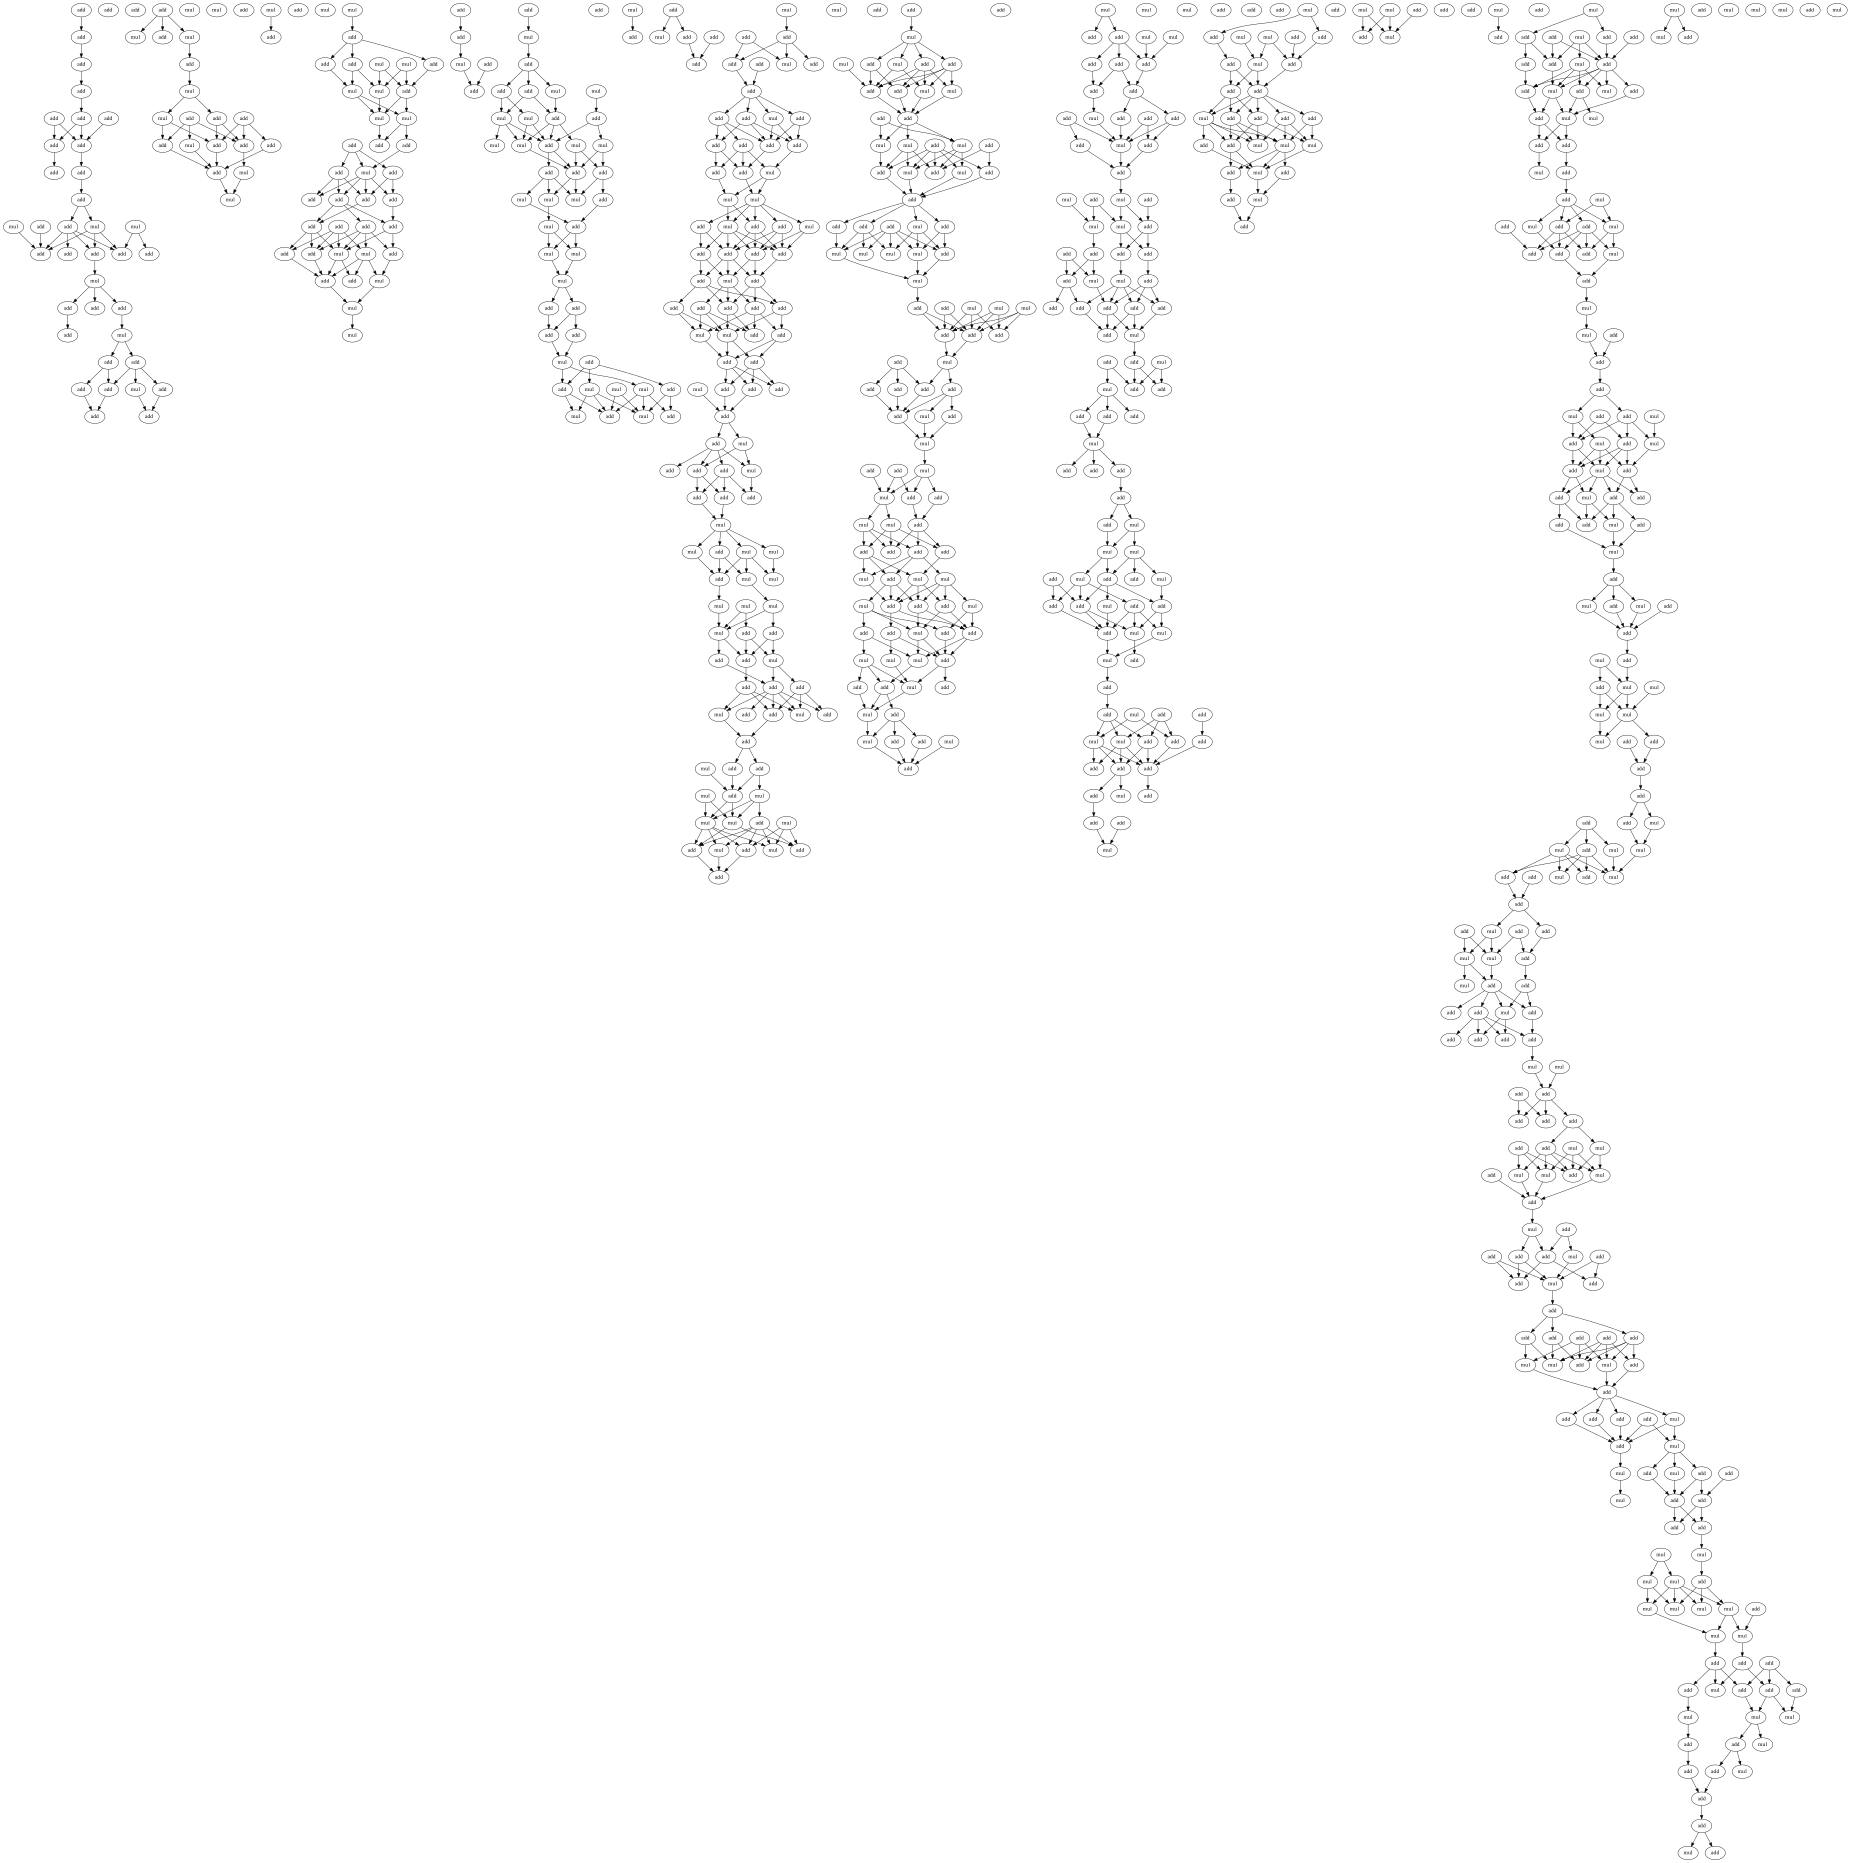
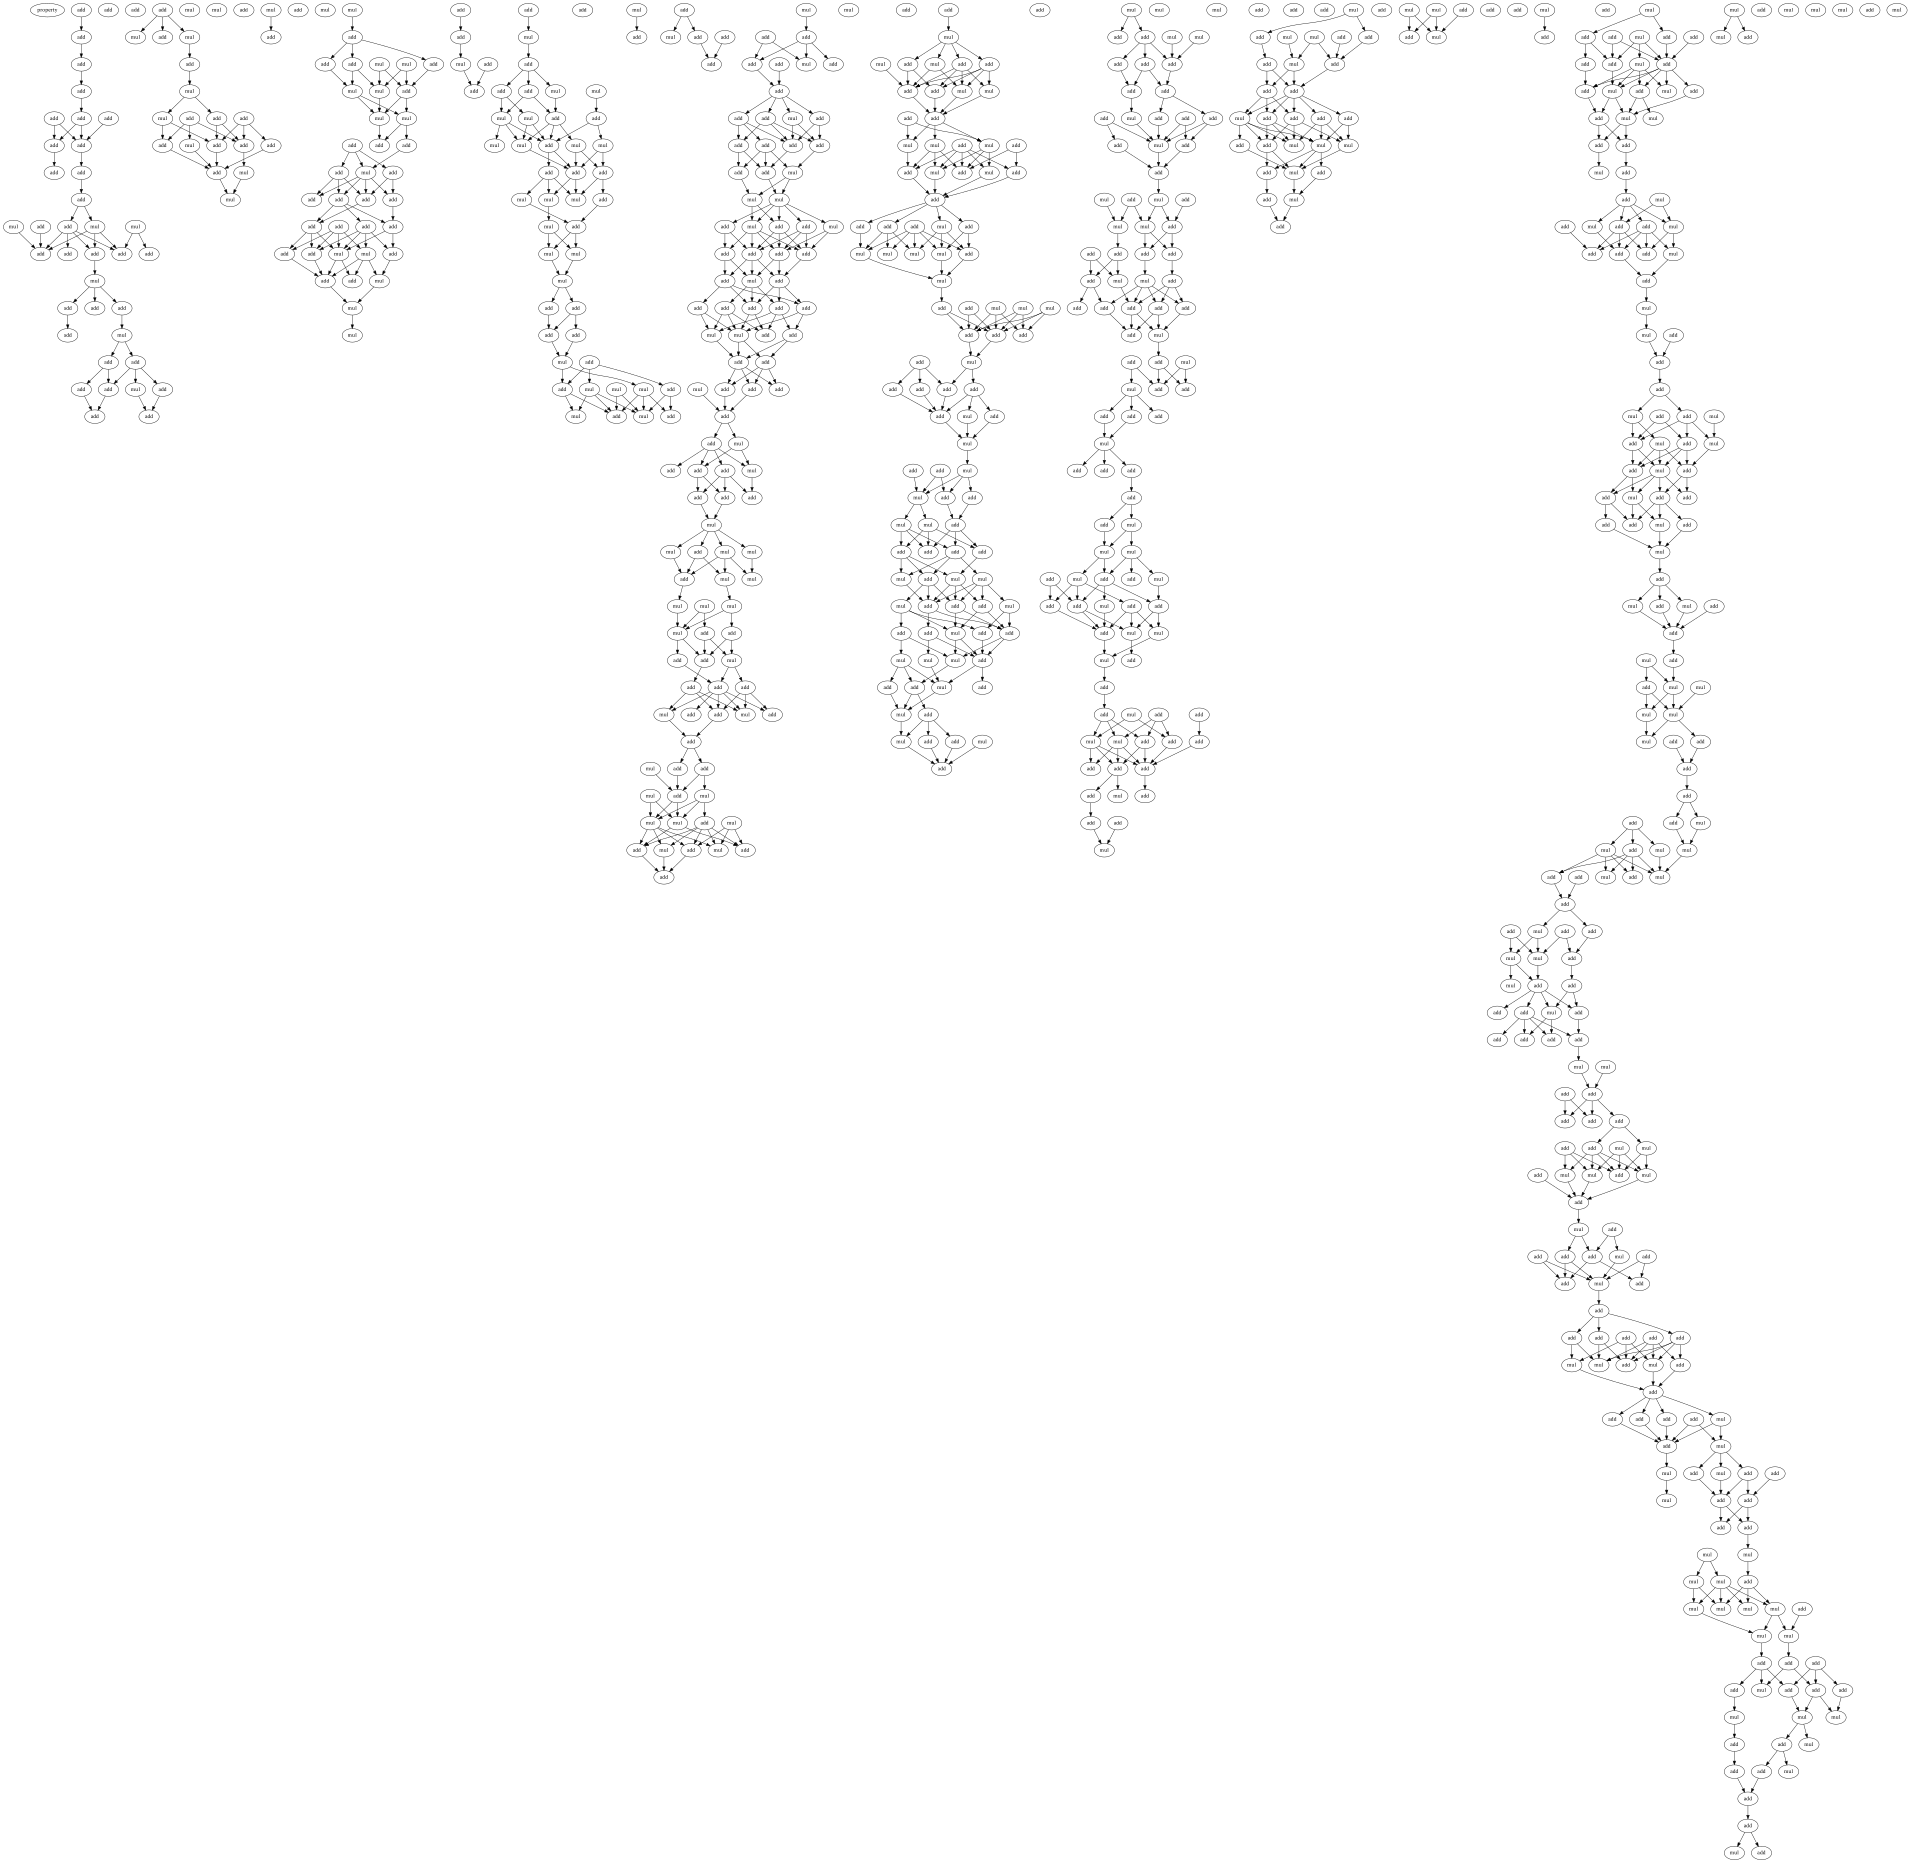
node "property": added
